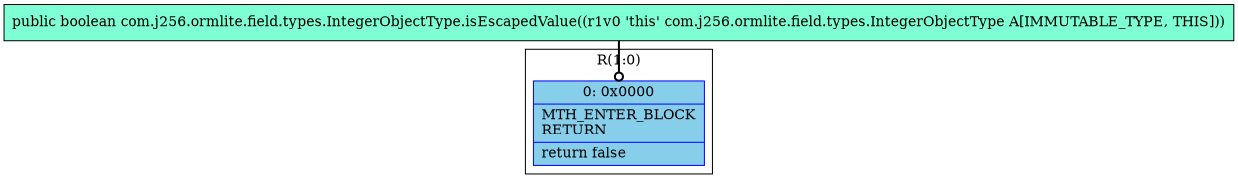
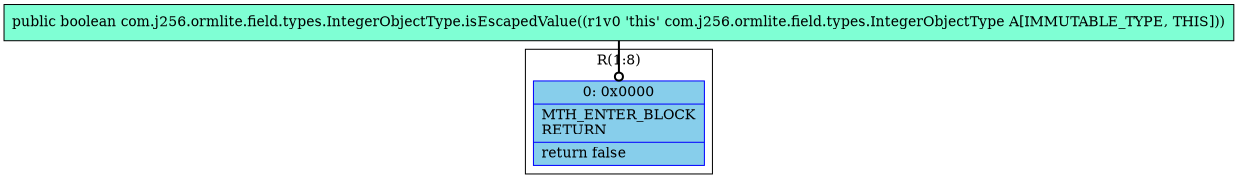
cluster "R(1:0)": label "R(1:0)" -> "R(1:8)"
